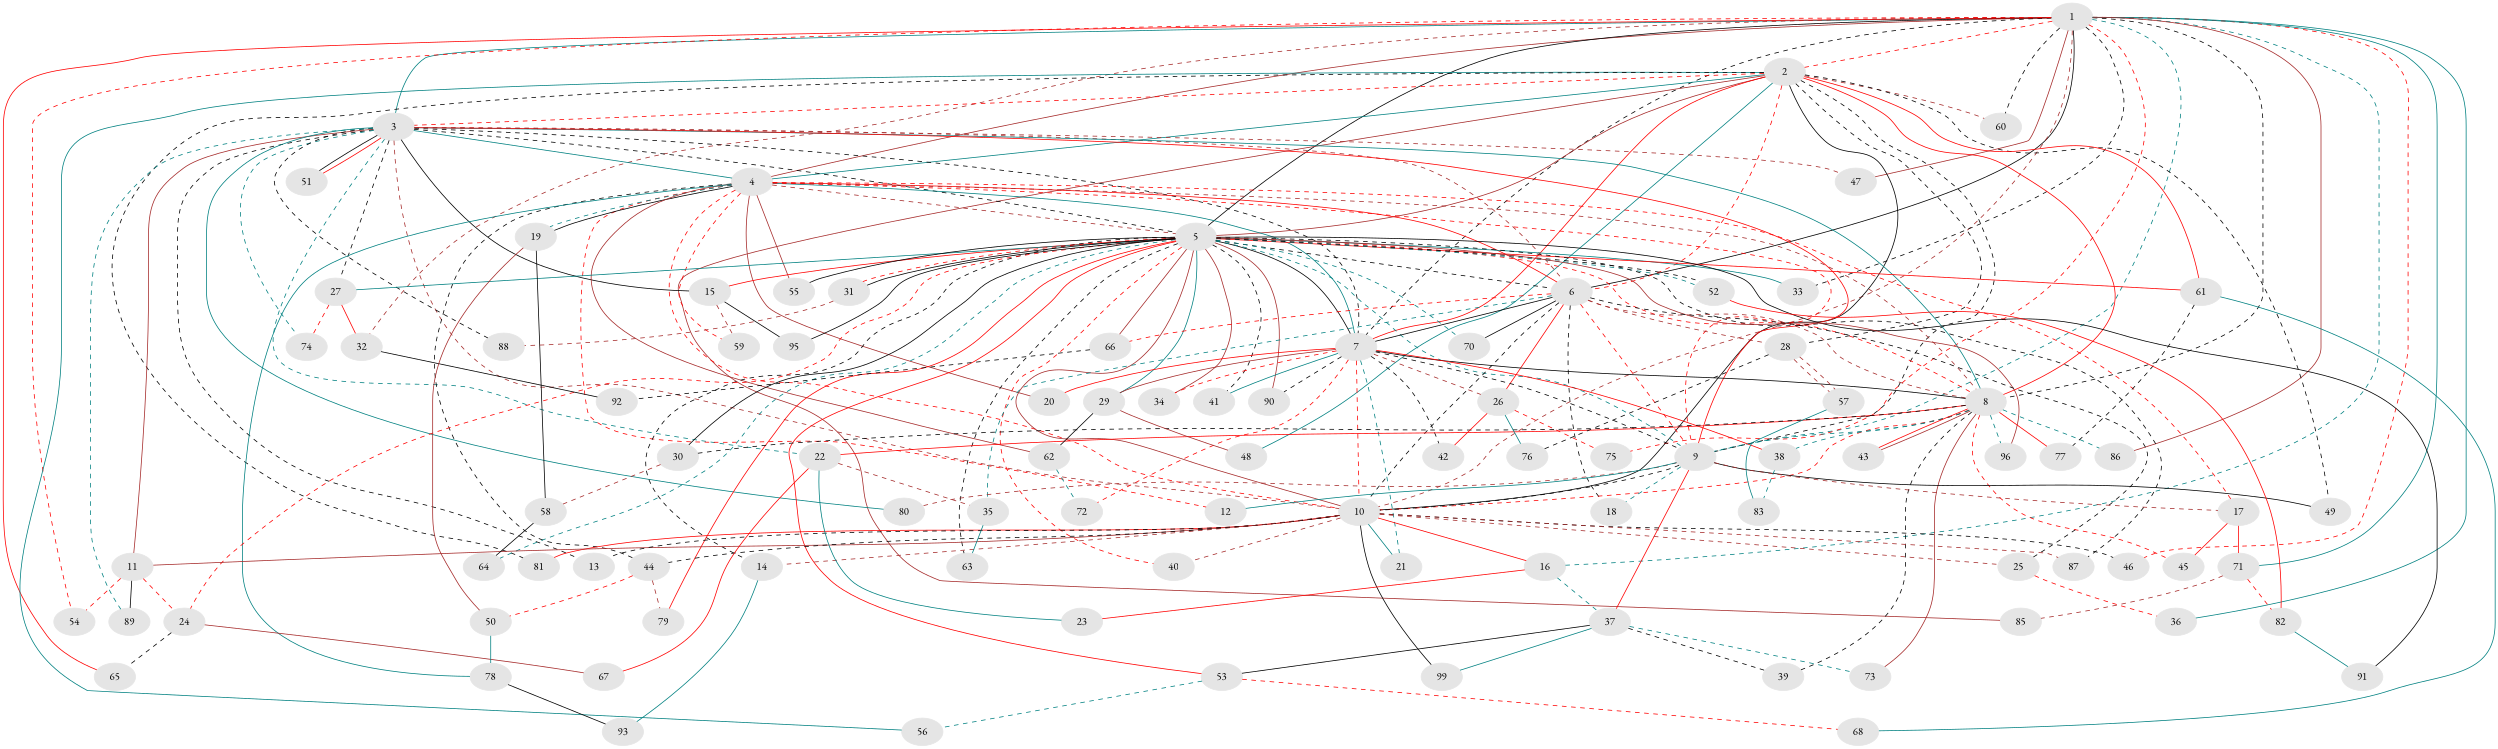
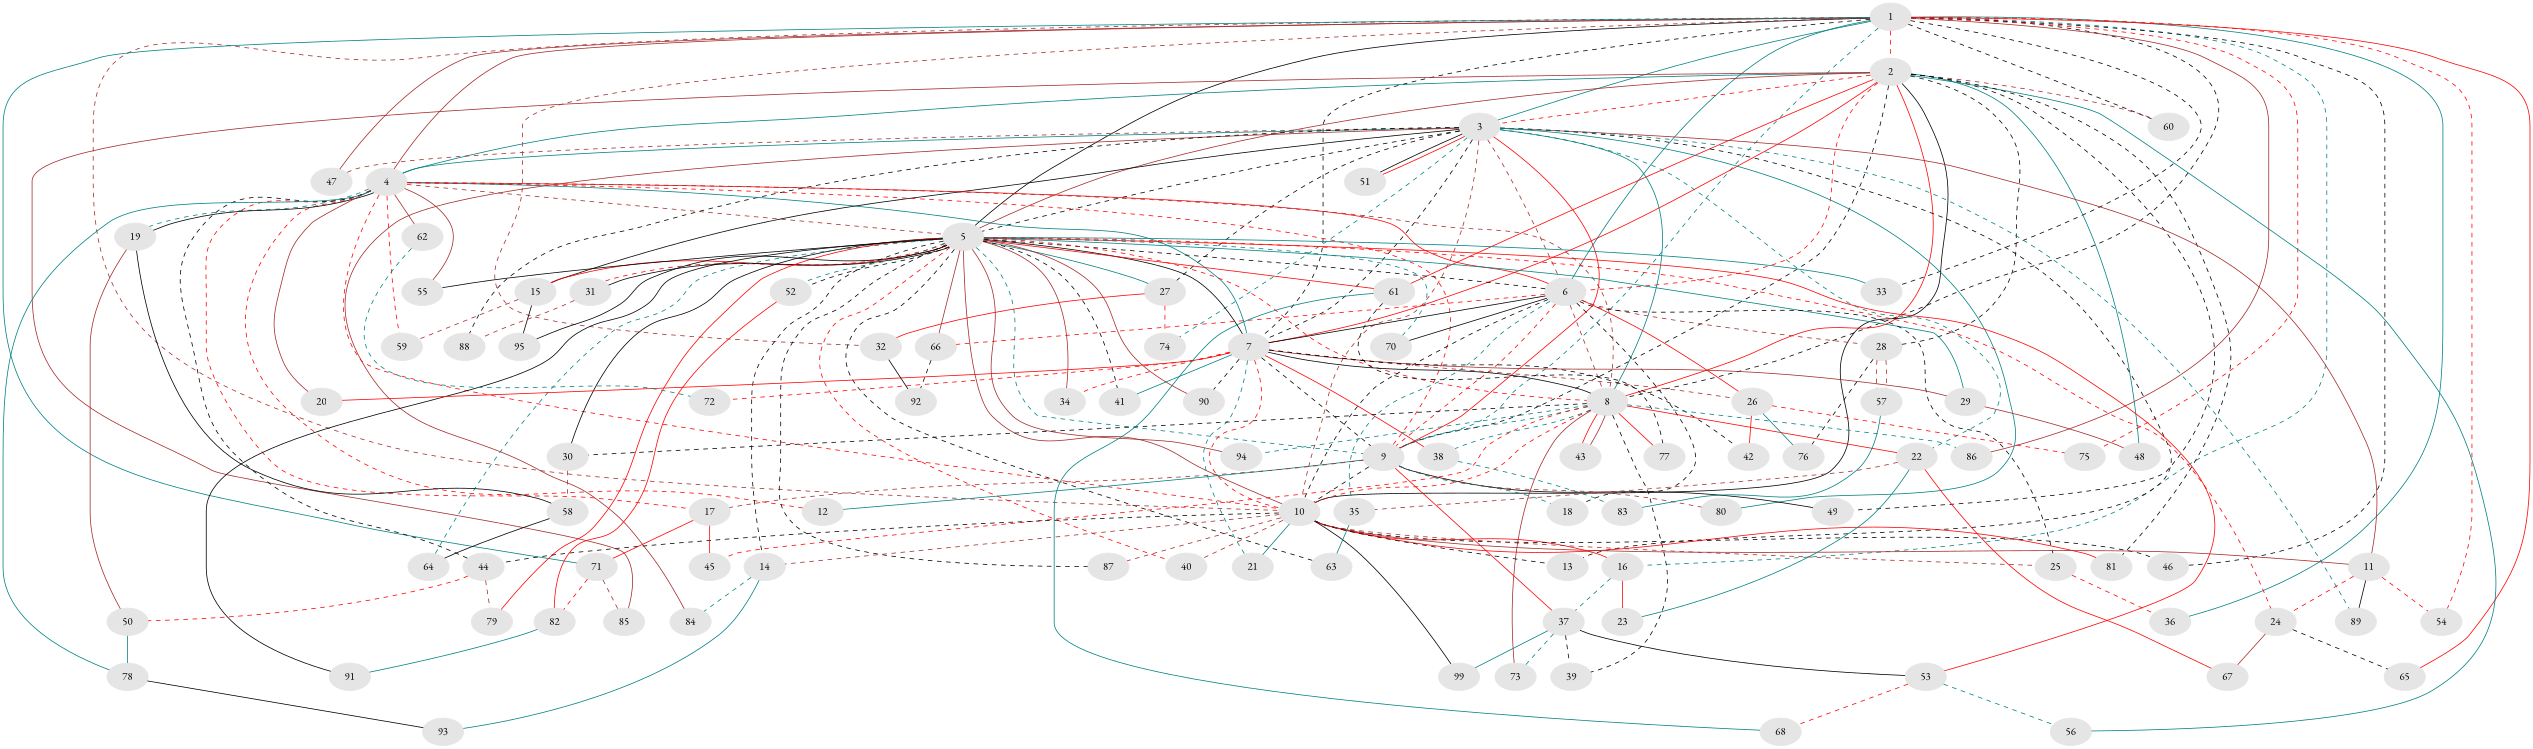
edge "1" -- "6": color black -> teal
edge "1" -- "46": color red -> black
edge "29" -- "62": removed
node "96": label "96" -> "94"
node "84": added
